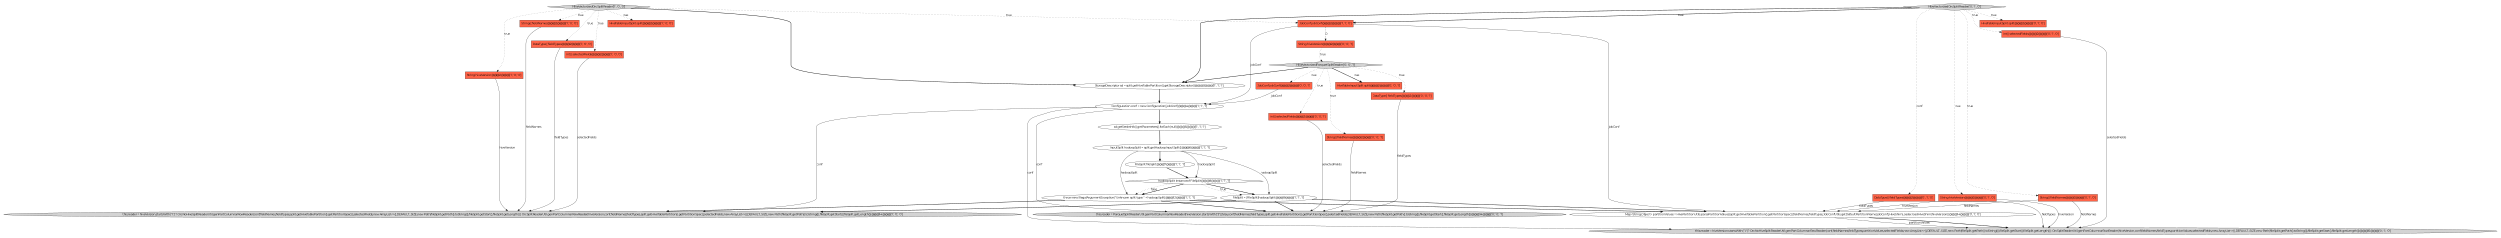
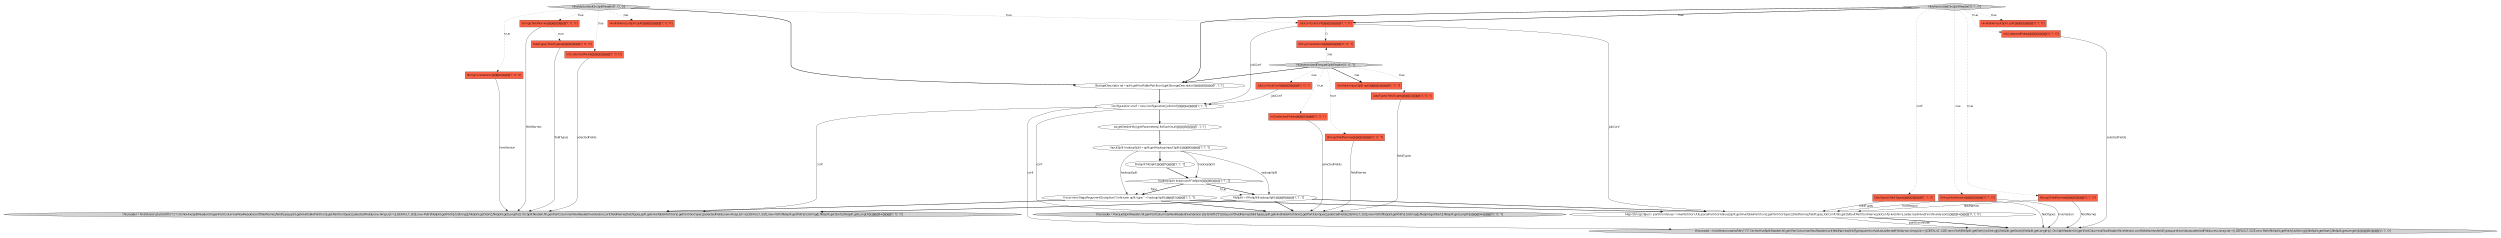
edge "HiveVectorizedOrcSplitReader['1', '0', '0']" -> "DataType(( fieldTypes@@@2@@@['1', '0', '0']": now "String(( fieldNames@@@2@@@['1', '0', '0']" -> "DataType(( fieldTypes@@@2@@@['1', '0', '0']"
edge "String hiveVersion@@@2@@@['0', '0', '1']" -> "HiveVectorizedParquetSplitReader['0', '0', '1']": reversed
